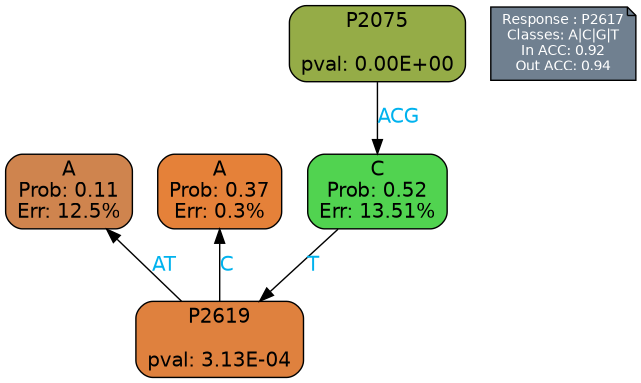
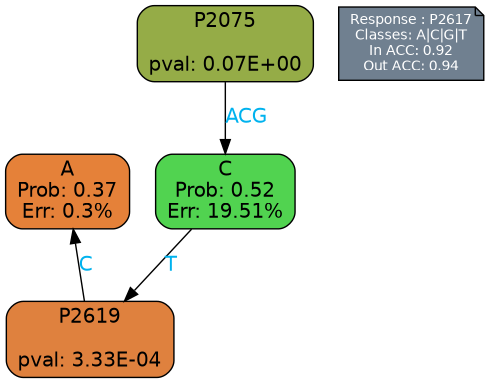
node "P2075 pval: 0.00E+00": label "P2075 pval: 0.00E+00" -> "P2075 pval: 0.07E+00"
node "A Prob: 0.11 Err: 12.5%": removed
node "C Prob: 0.52 Err: 13.51%": label "C Prob: 0.52 Err: 13.51%" -> "C Prob: 0.52 Err: 19.51%"
node "P2619 pval: 3.13E-04": label "P2619 pval: 3.13E-04" -> "P2619 pval: 3.33E-04"
